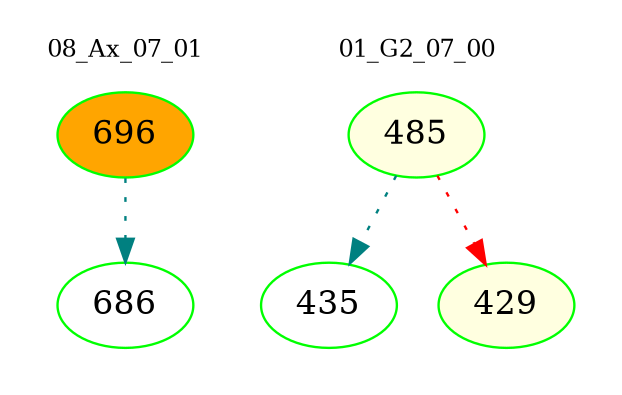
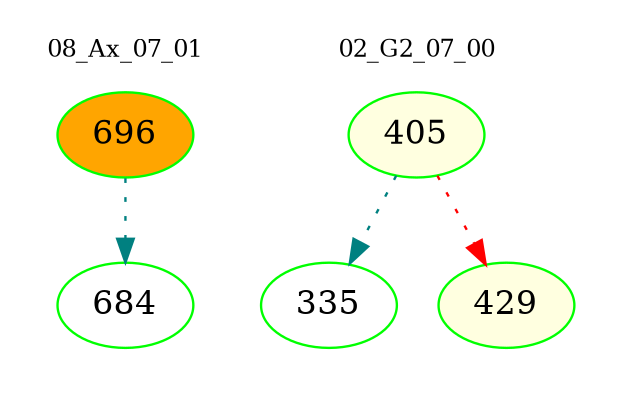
cluster "01_G2_07_00": label "01_G2_07_00" -> "02_G2_07_00"
node "485": label "485" -> "405"
node "686": label "686" -> "684"
node "435": label "435" -> "335"
